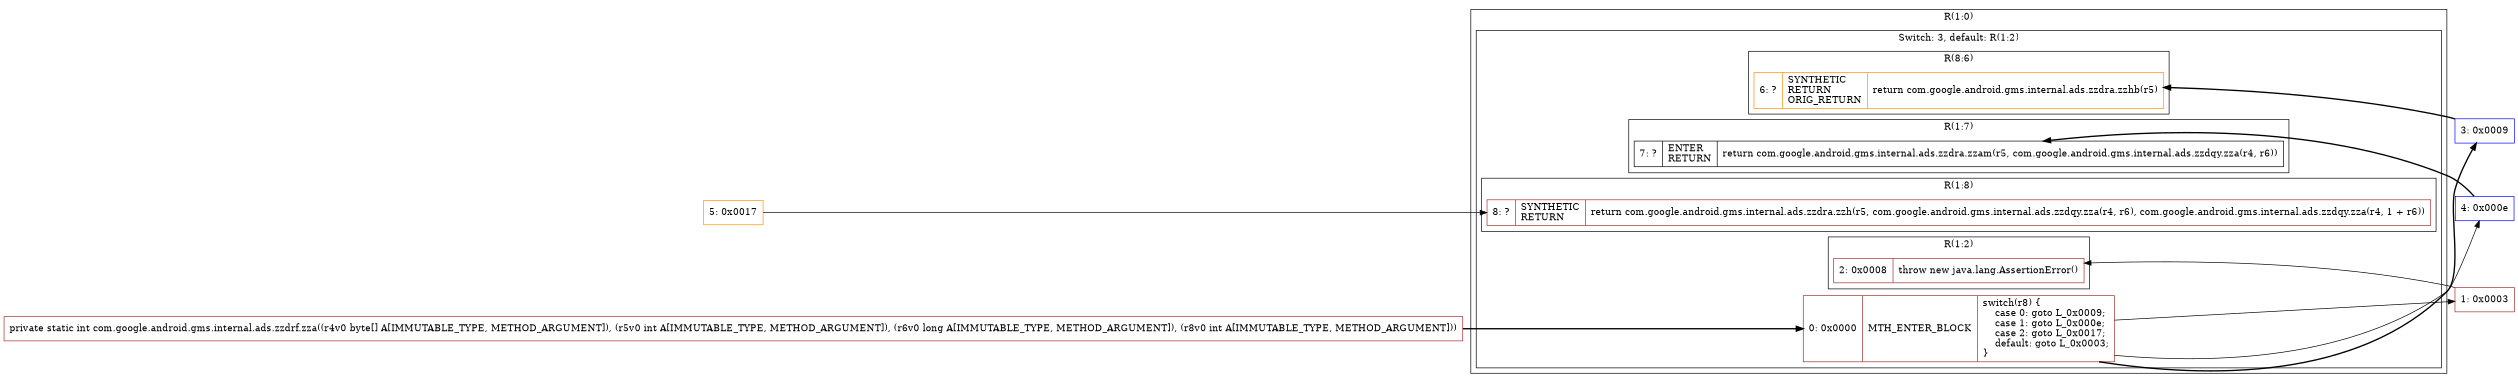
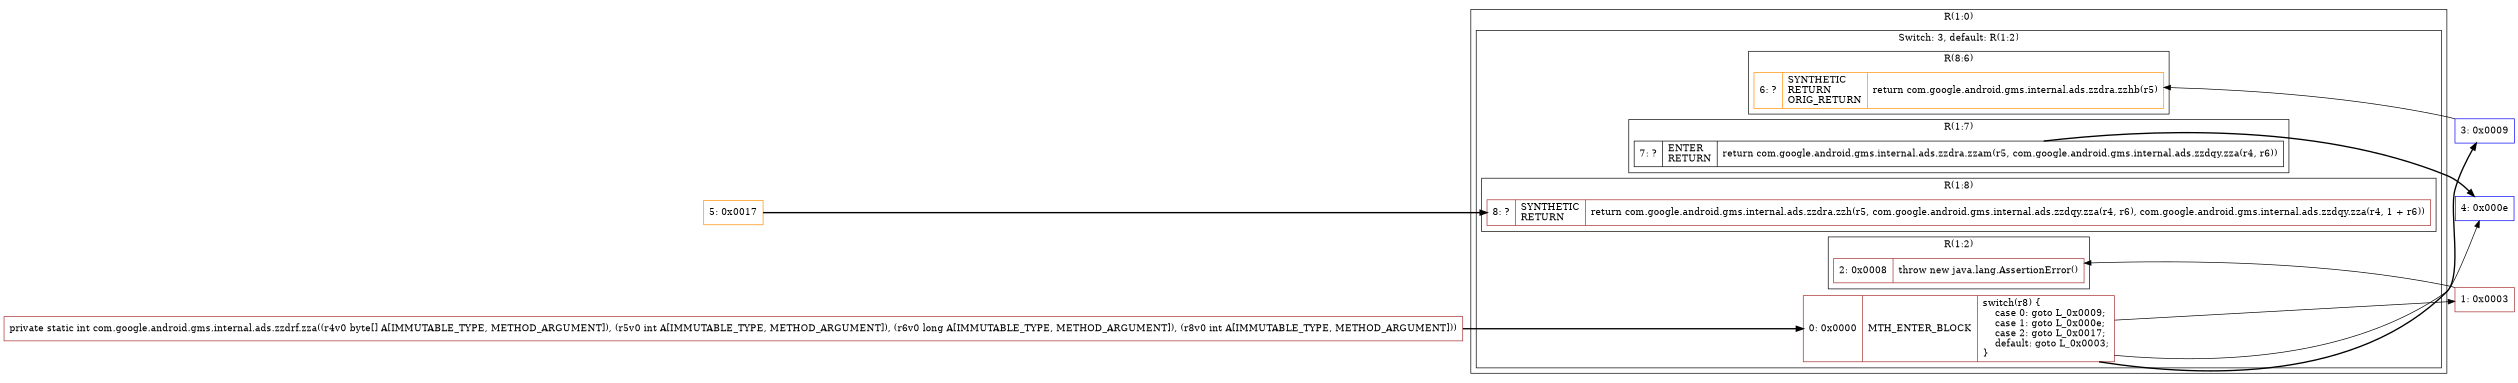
edge "3: 0x0009" -> "6: ?": style bold -> solid
edge "4: 0x000e" -> "7: ?": reversed
edge "5: 0x0017" -> "8: ?": style solid -> bold
